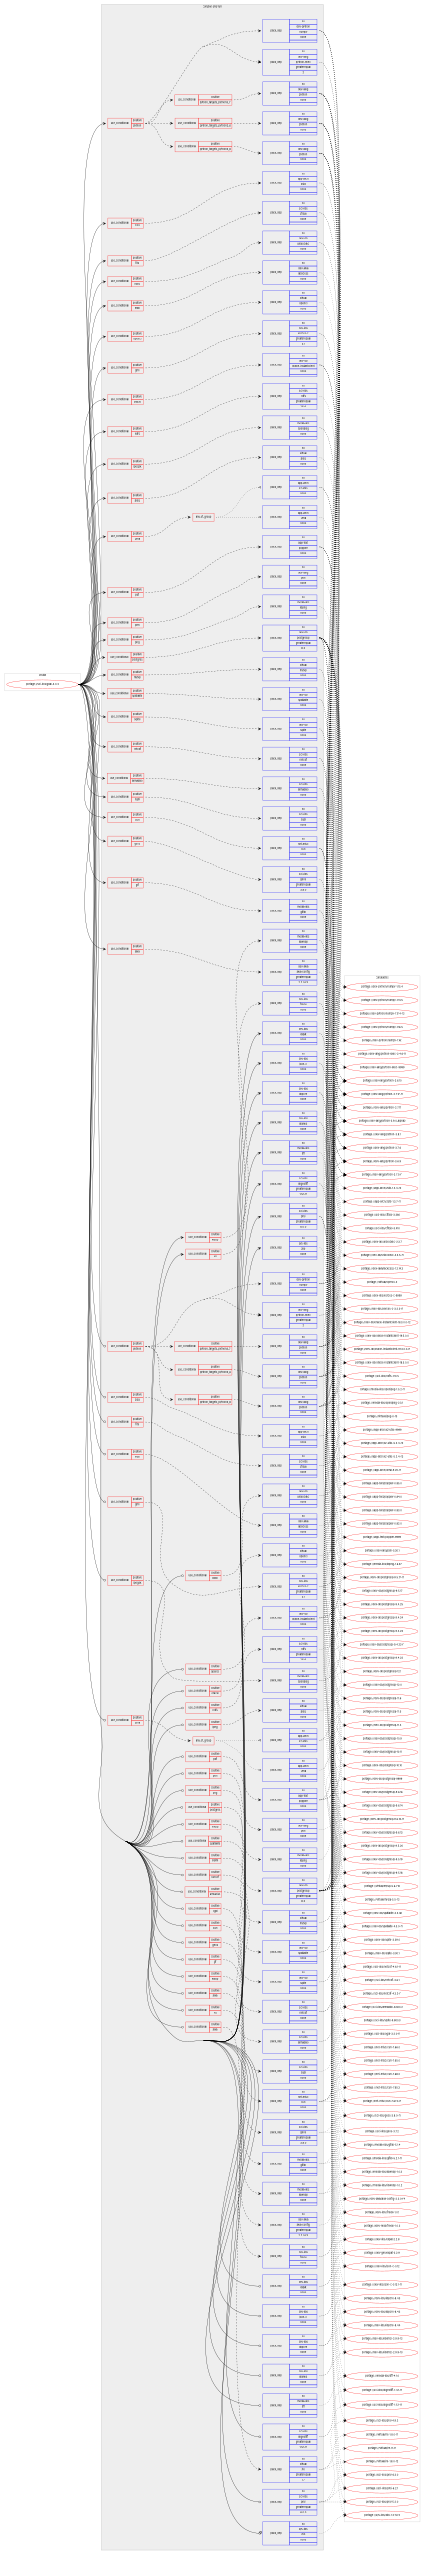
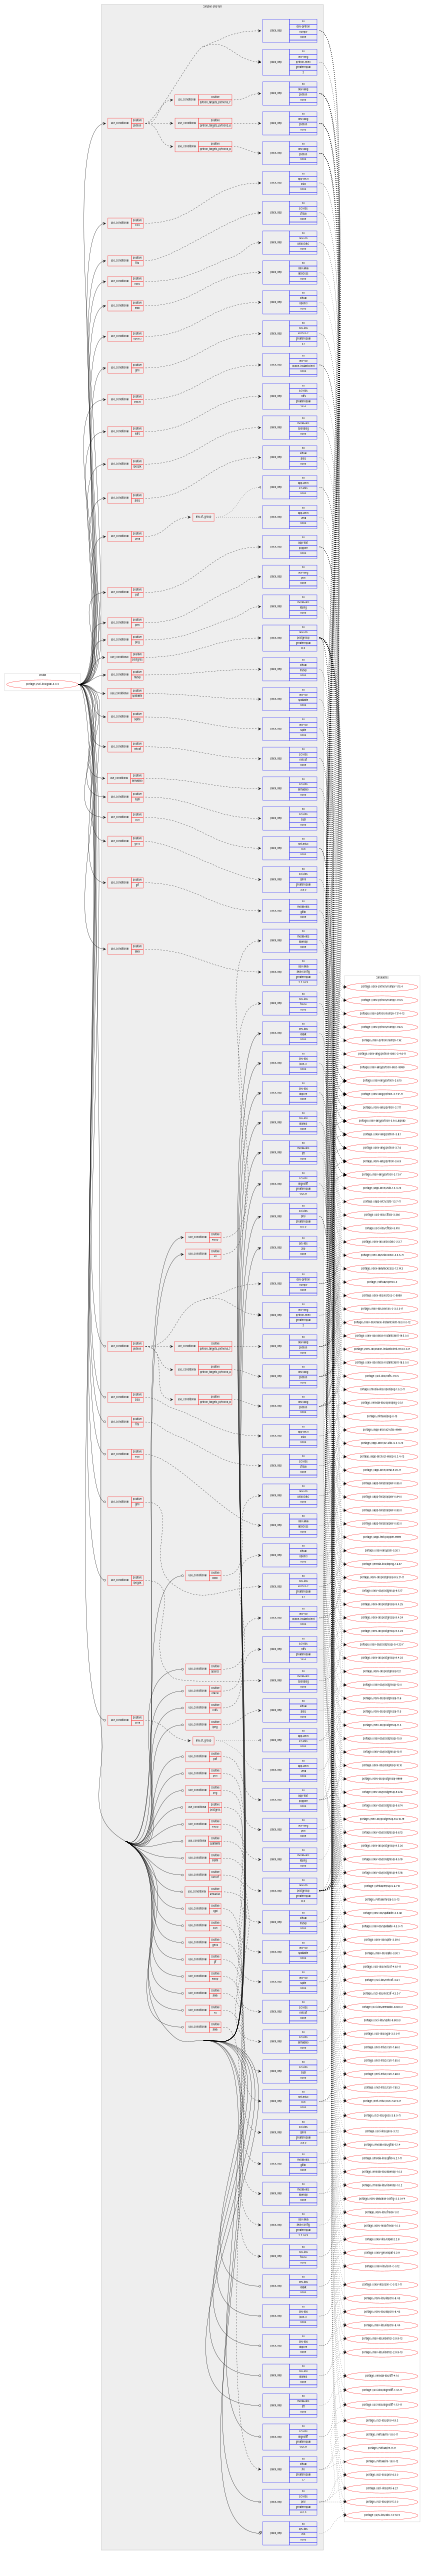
node "portage://app-arch/xz-utils-5.2.4-r3": label "portage://app-arch/xz-utils-5.2.4-r3" -> "portage://app-arch/xz-webp-5.2.4-r3"
node "portage://dev-db/postgresql-9.6.13-r1": label "portage://dev-db/postgresql-9.6.13-r1" -> "portage://dev-db/postgresql-9.6.13-r9"
